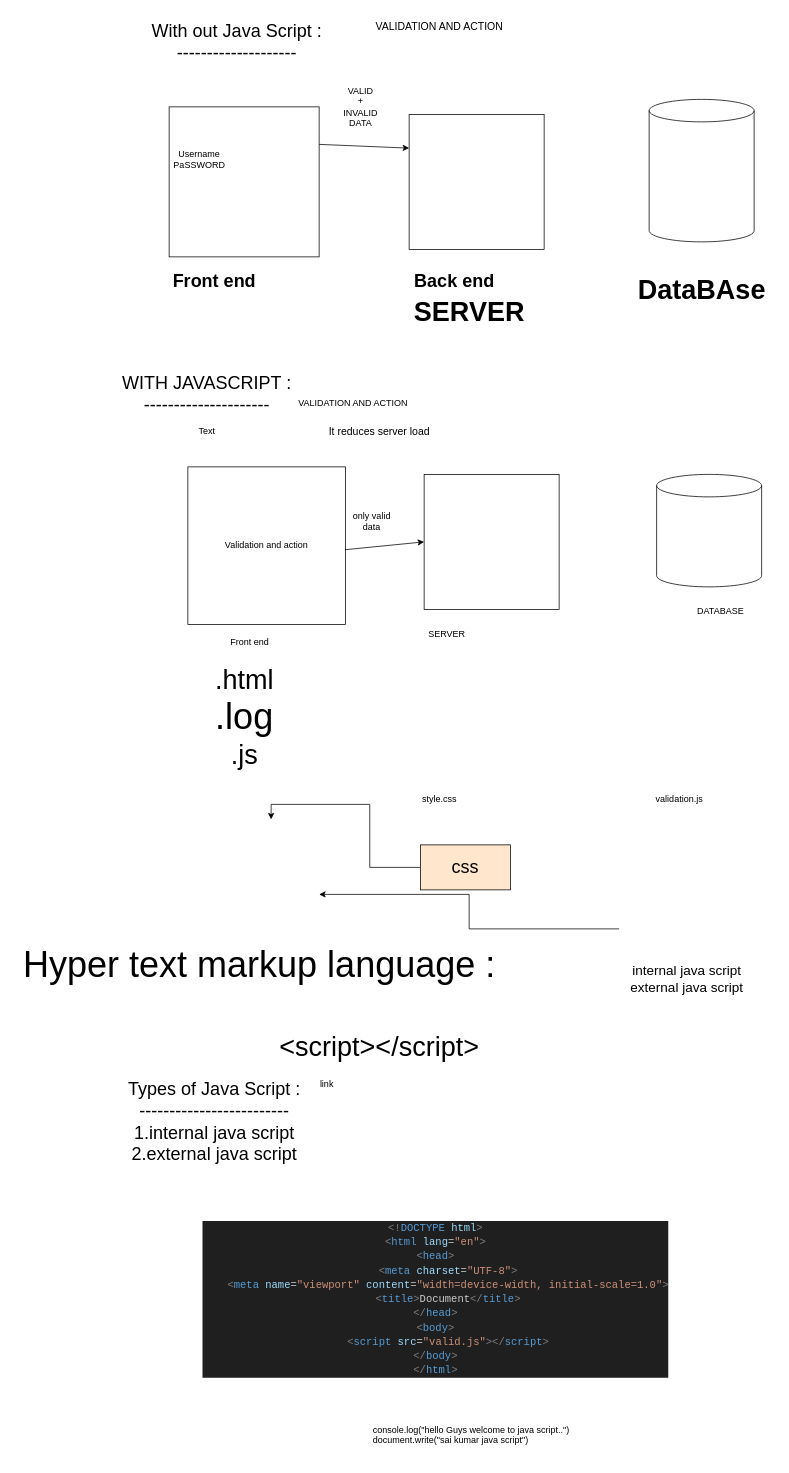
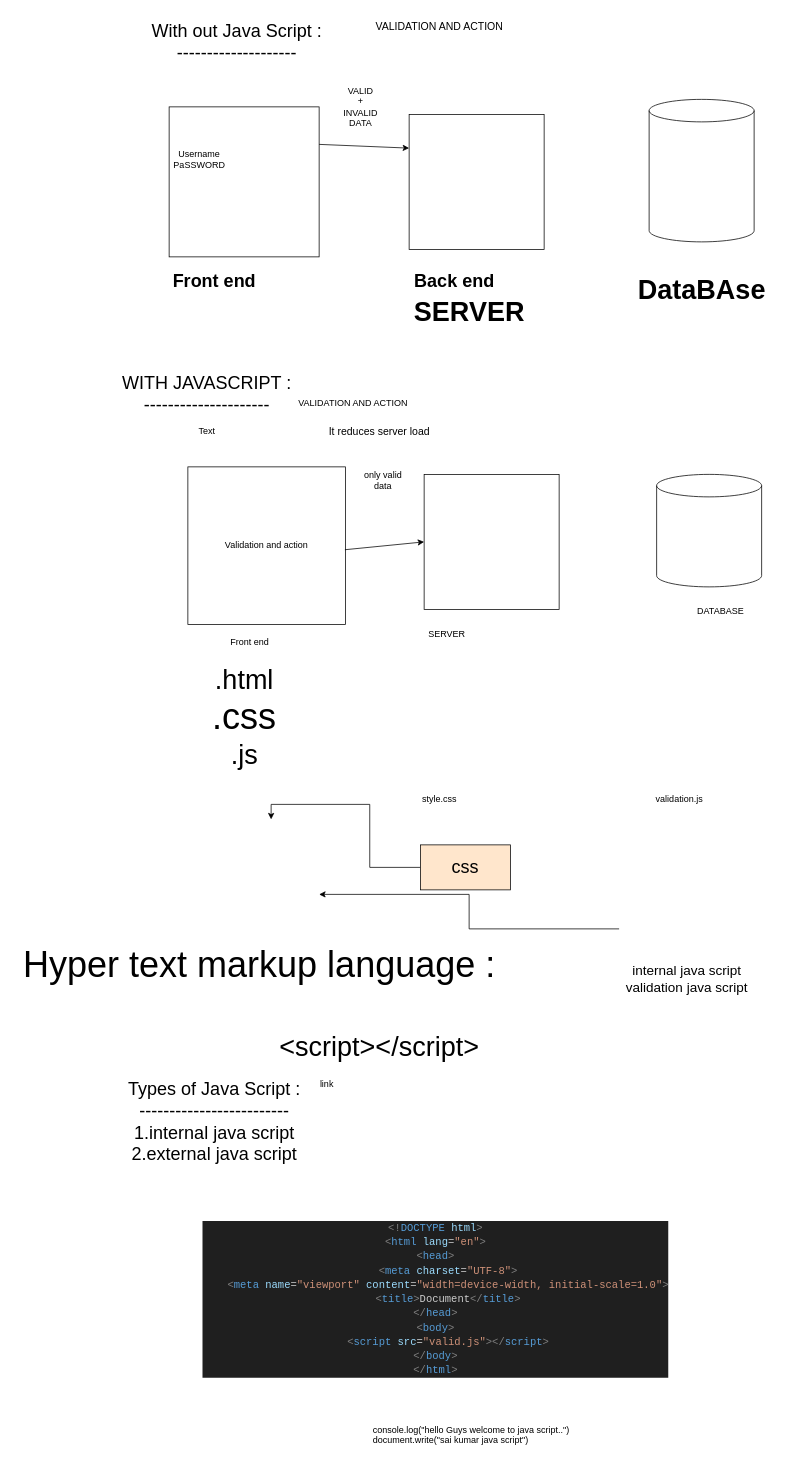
node "only valid data": moved (372, 522) -> (383, 480)
node ".html .log .js": label ".html .log .js" -> ".html .css .js"
node "internal java script external java script": label "internal java script external java script" -> "internal java script validation java script"
